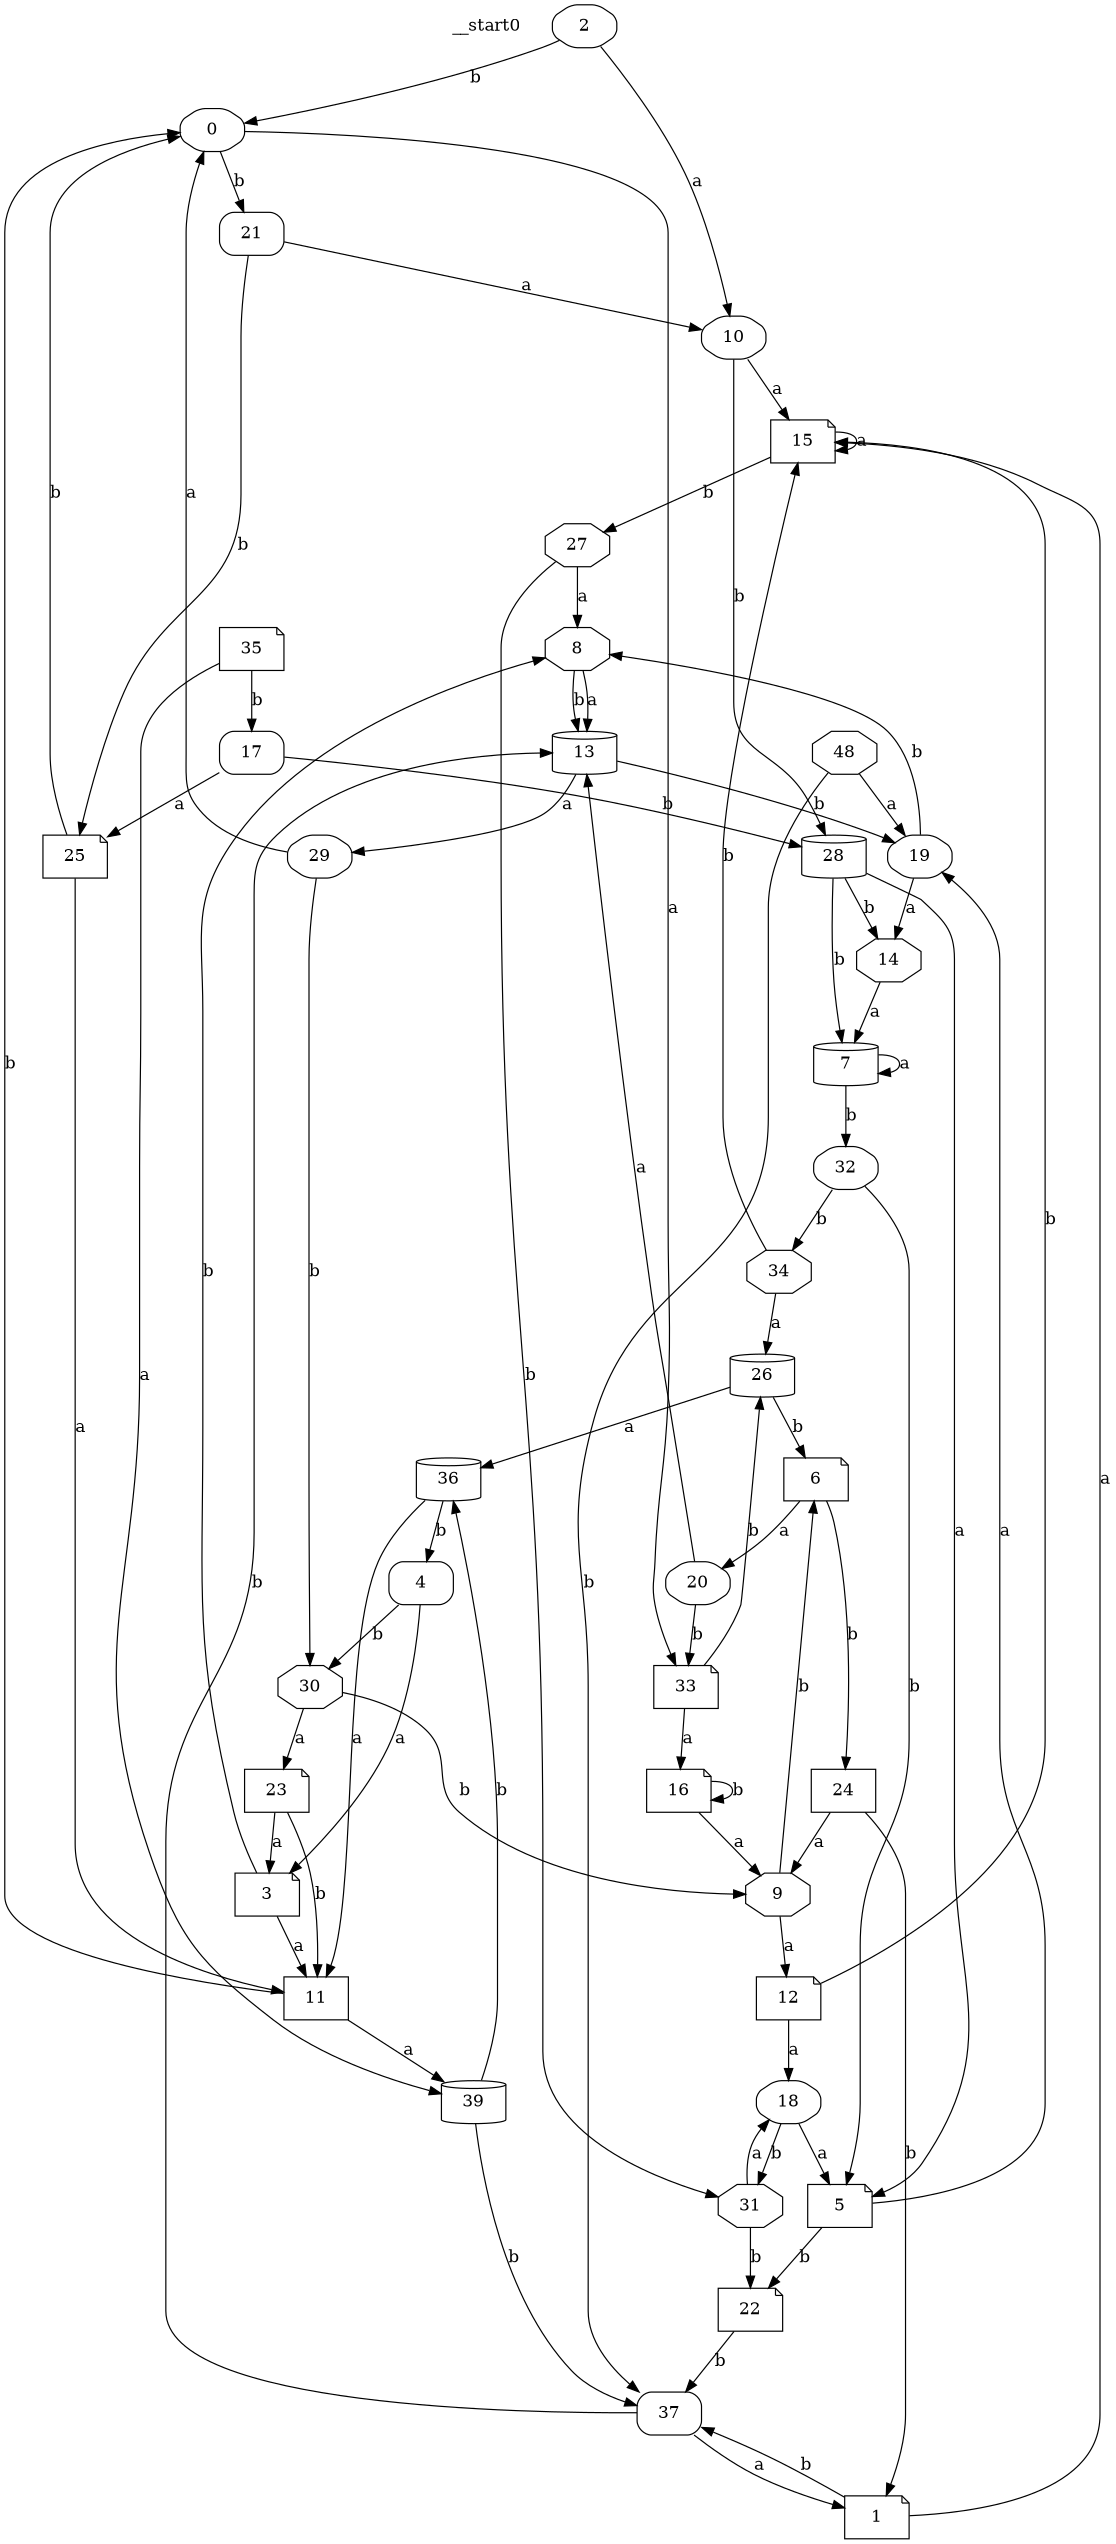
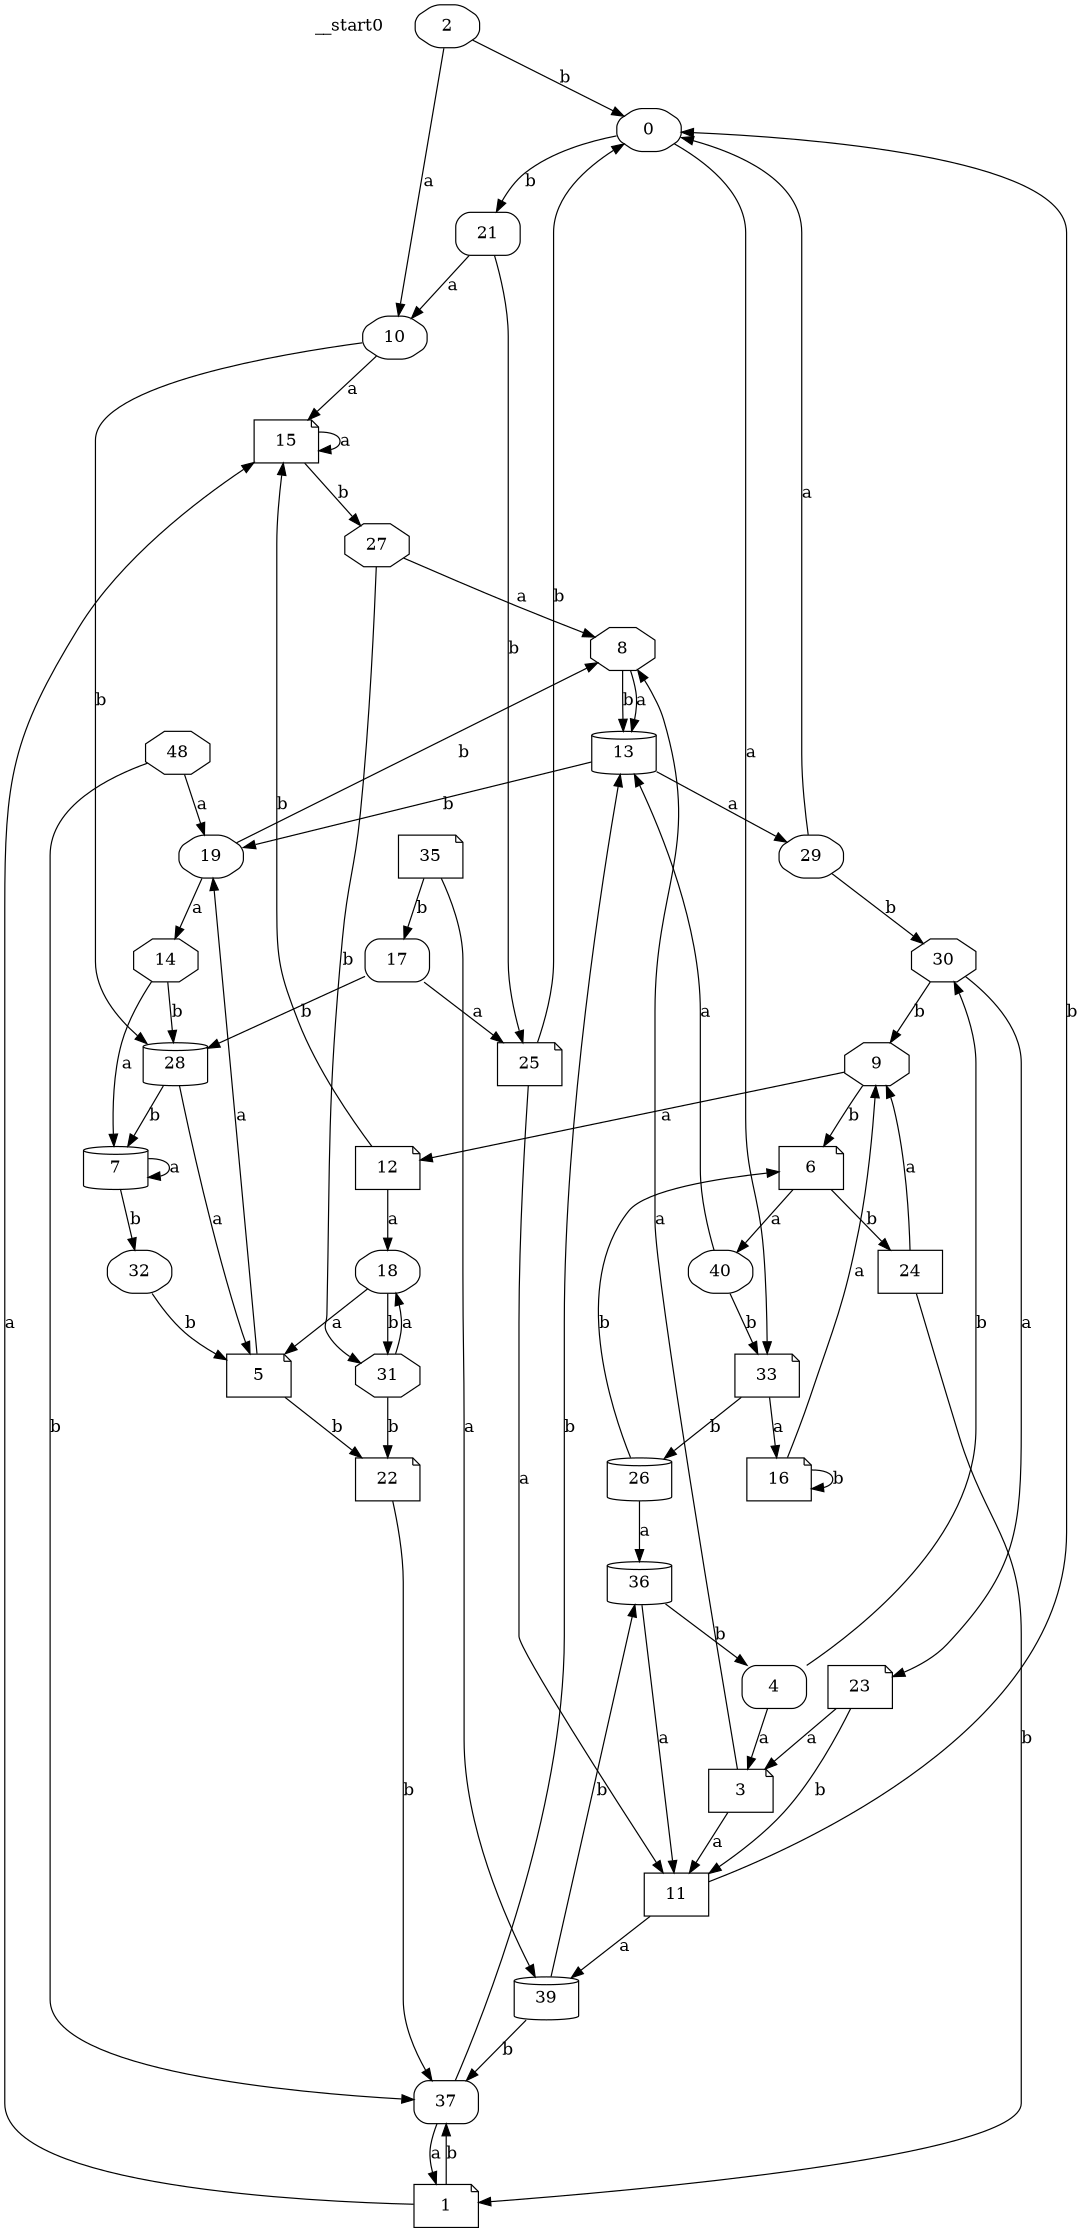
edge "28" -> "14": reversed
edge "3" -> "8": label "b" -> "a"
node "34": removed
node "20": label "20" -> "40"
